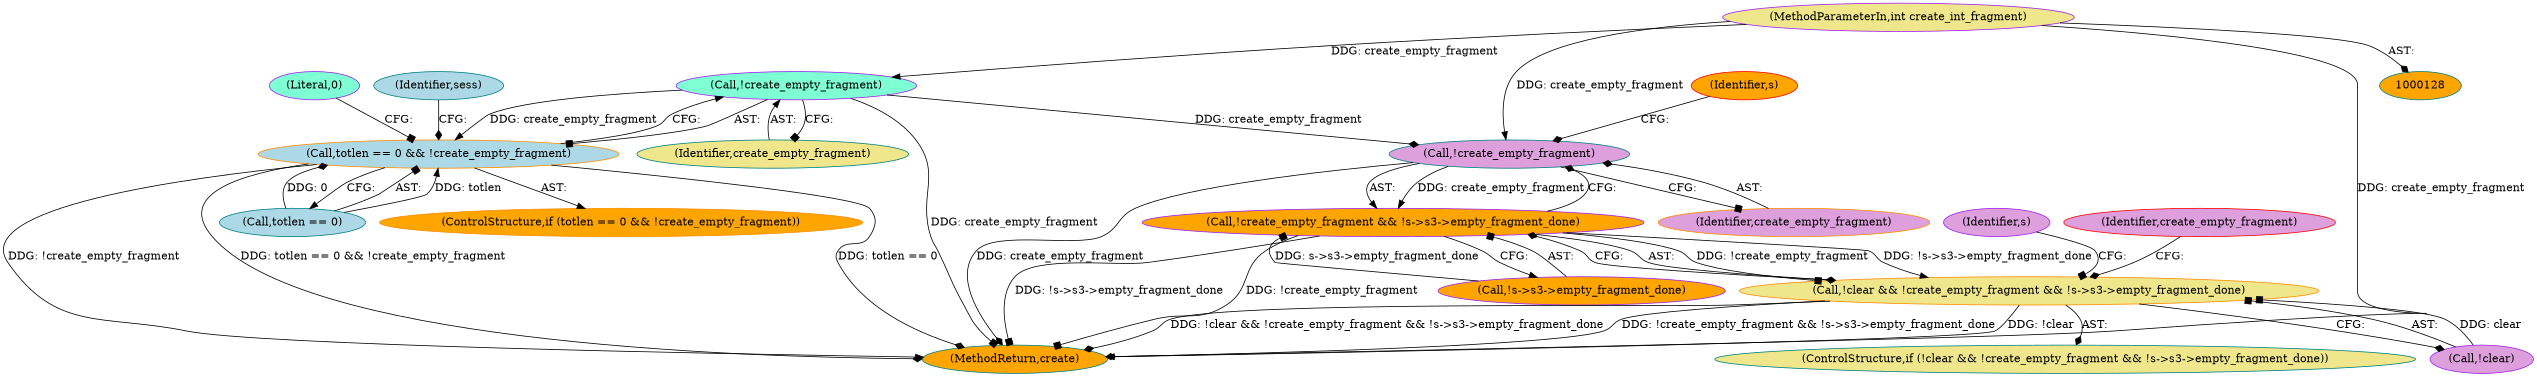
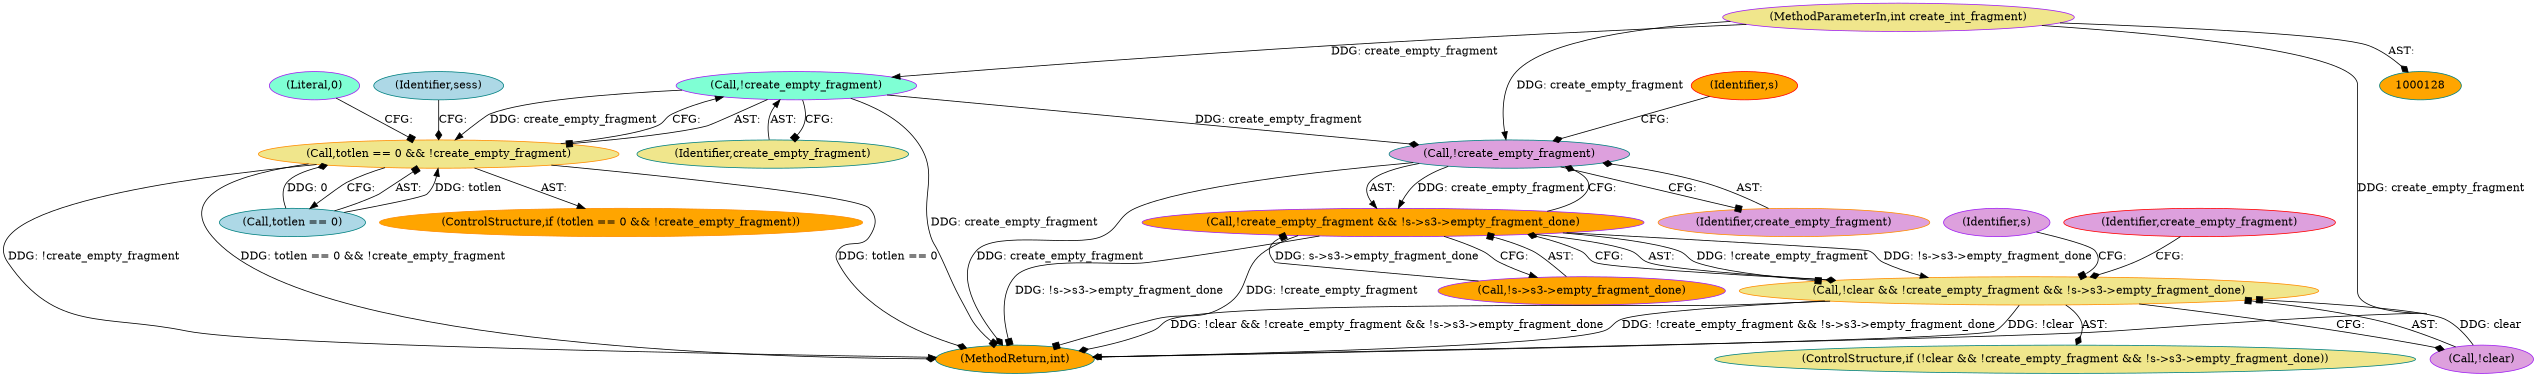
node "(Call,totlen == 0 && !create_empty_fragment)": fillcolor lightblue -> khaki
node "(MethodReturn,create)": label "(MethodReturn,create)" -> "(MethodReturn,int)"
